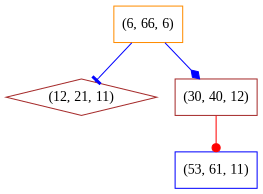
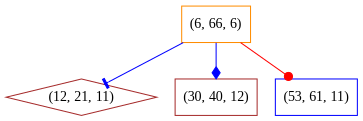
edge "(30, 40, 12)" -> "(53, 61, 11)": now "(6, 66, 6)" -> "(53, 61, 11)"
